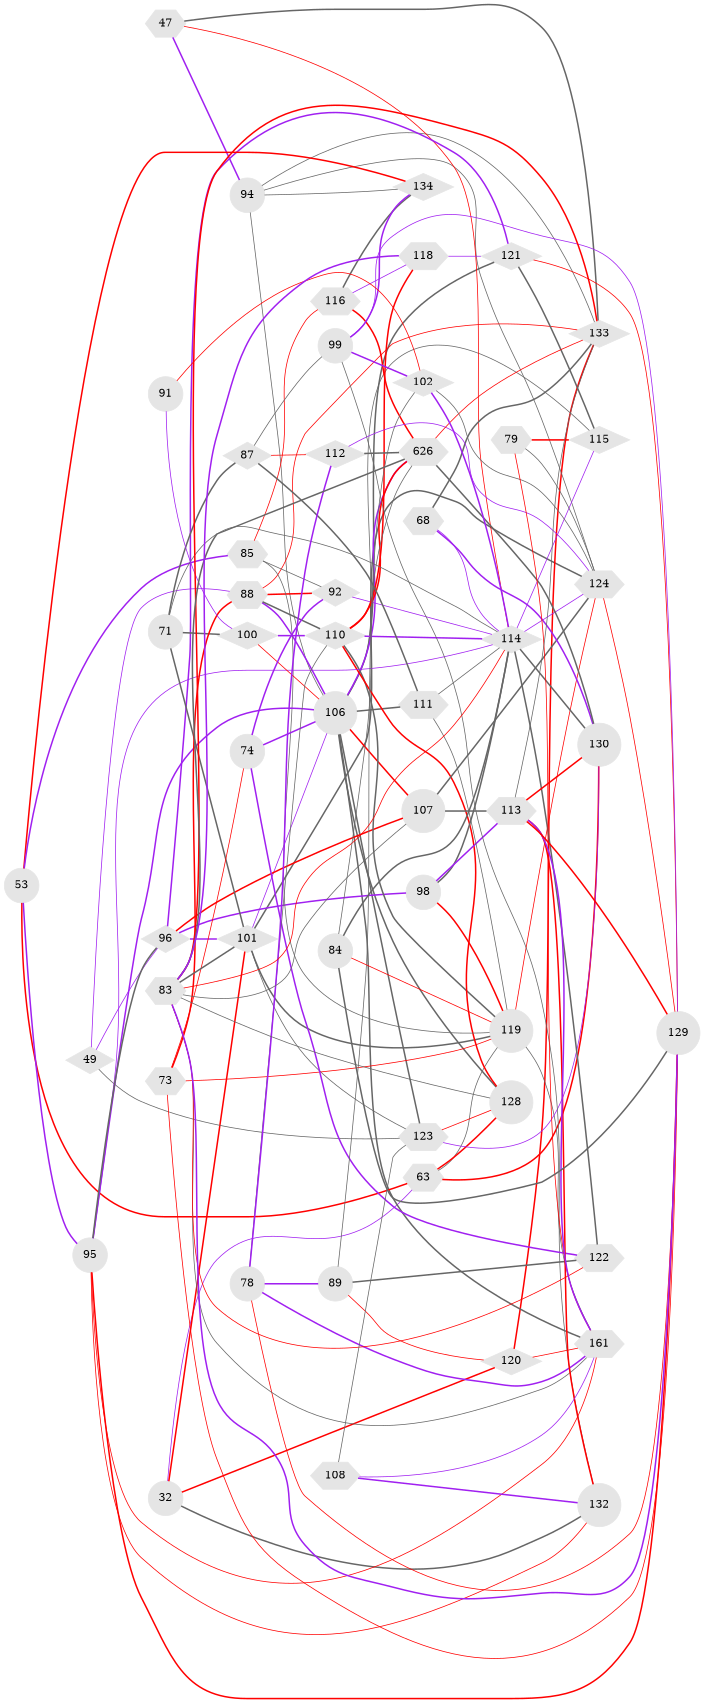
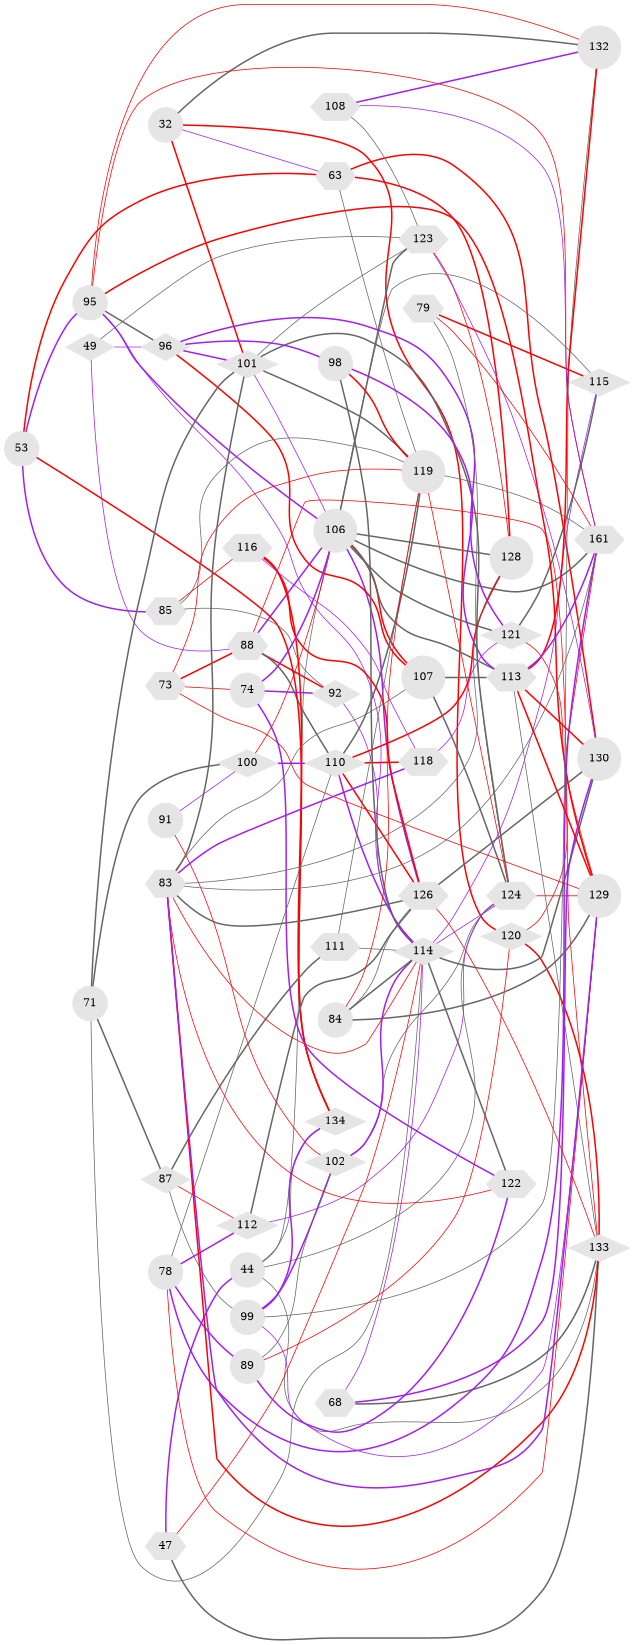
node "94": label "94" -> "44"
edge "134" -- "116": color gray40 -> red
node "626": label "626" -> "126"
edge "111" -- "106": now "113" -- "106"
edge "122" -- "89": color gray40 -> purple
